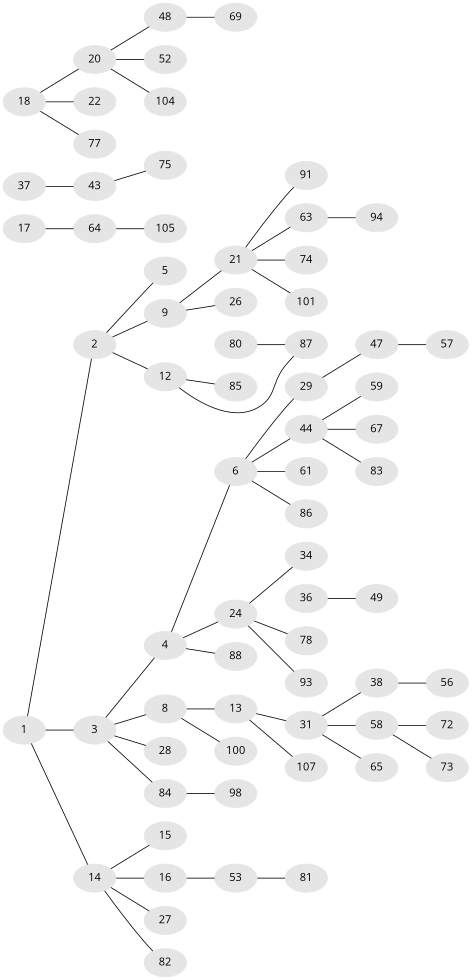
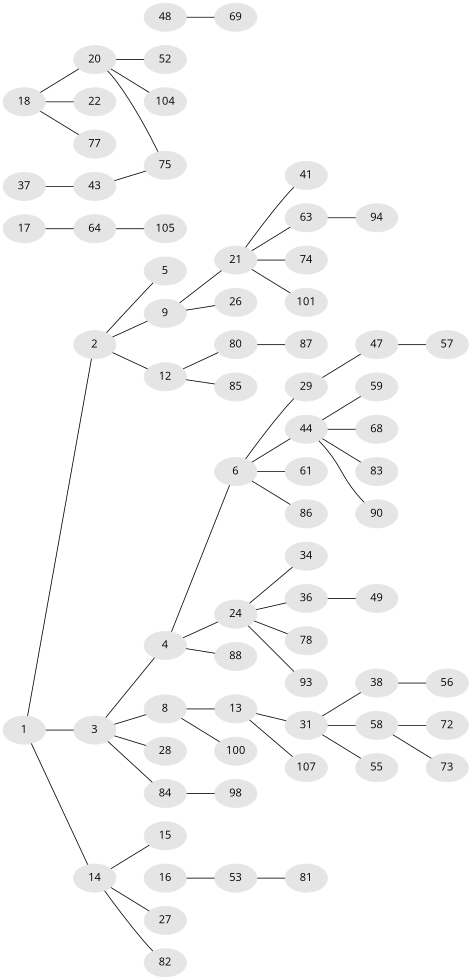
edge "48" -- "20": now "75" -- "20"
node "91": label "91" -> "41"
edge "87" -- "12": now "80" -- "12"
node "67": label "67" -> "68"
node "90": added
edge "36" -- "24": added
node "65": label "65" -> "55"
edge "14" -- "16": removed
